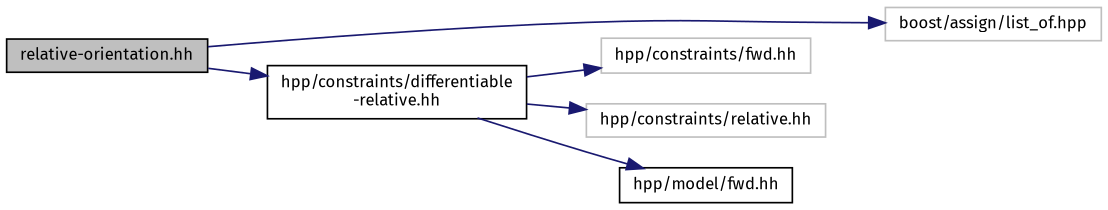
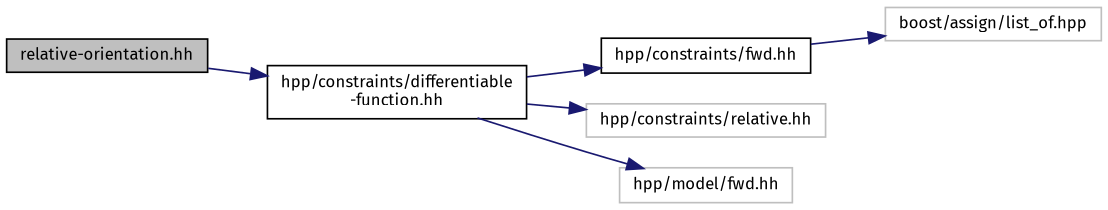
edge "relative-orientation.hh" -> "boost/assign/list_of.hpp": now "hpp/constraints/fwd.hh" -> "boost/assign/list_of.hpp"
node "hpp/constraints/fwd.hh": color grey75 -> black
node "hpp/constraints/differentiable -relative.hh": label "hpp/constraints/differentiable -relative.hh" -> "hpp/constraints/differentiable -function.hh"
node "hpp/model/fwd.hh": color black -> grey75
